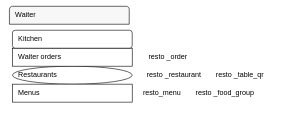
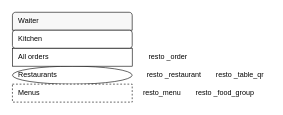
node "Waiter": moved (69, 15) -> (72, 21)
node "Waiter orders": label "Waiter orders" -> "All orders"
node "Menus": style solid -> dashed
